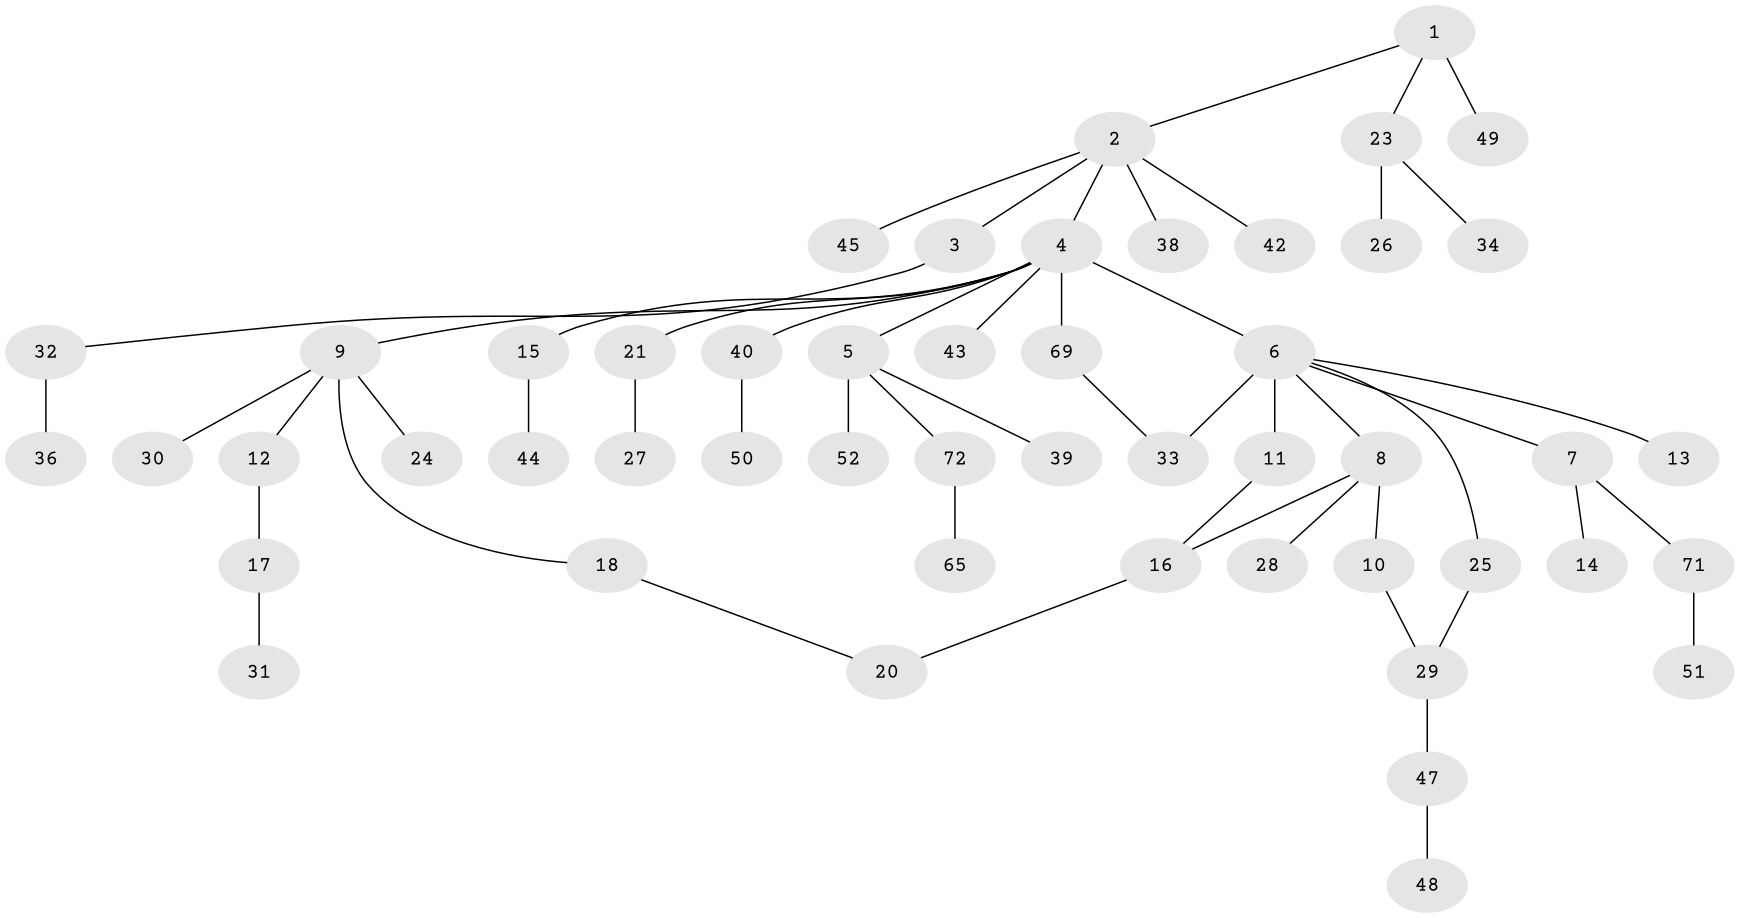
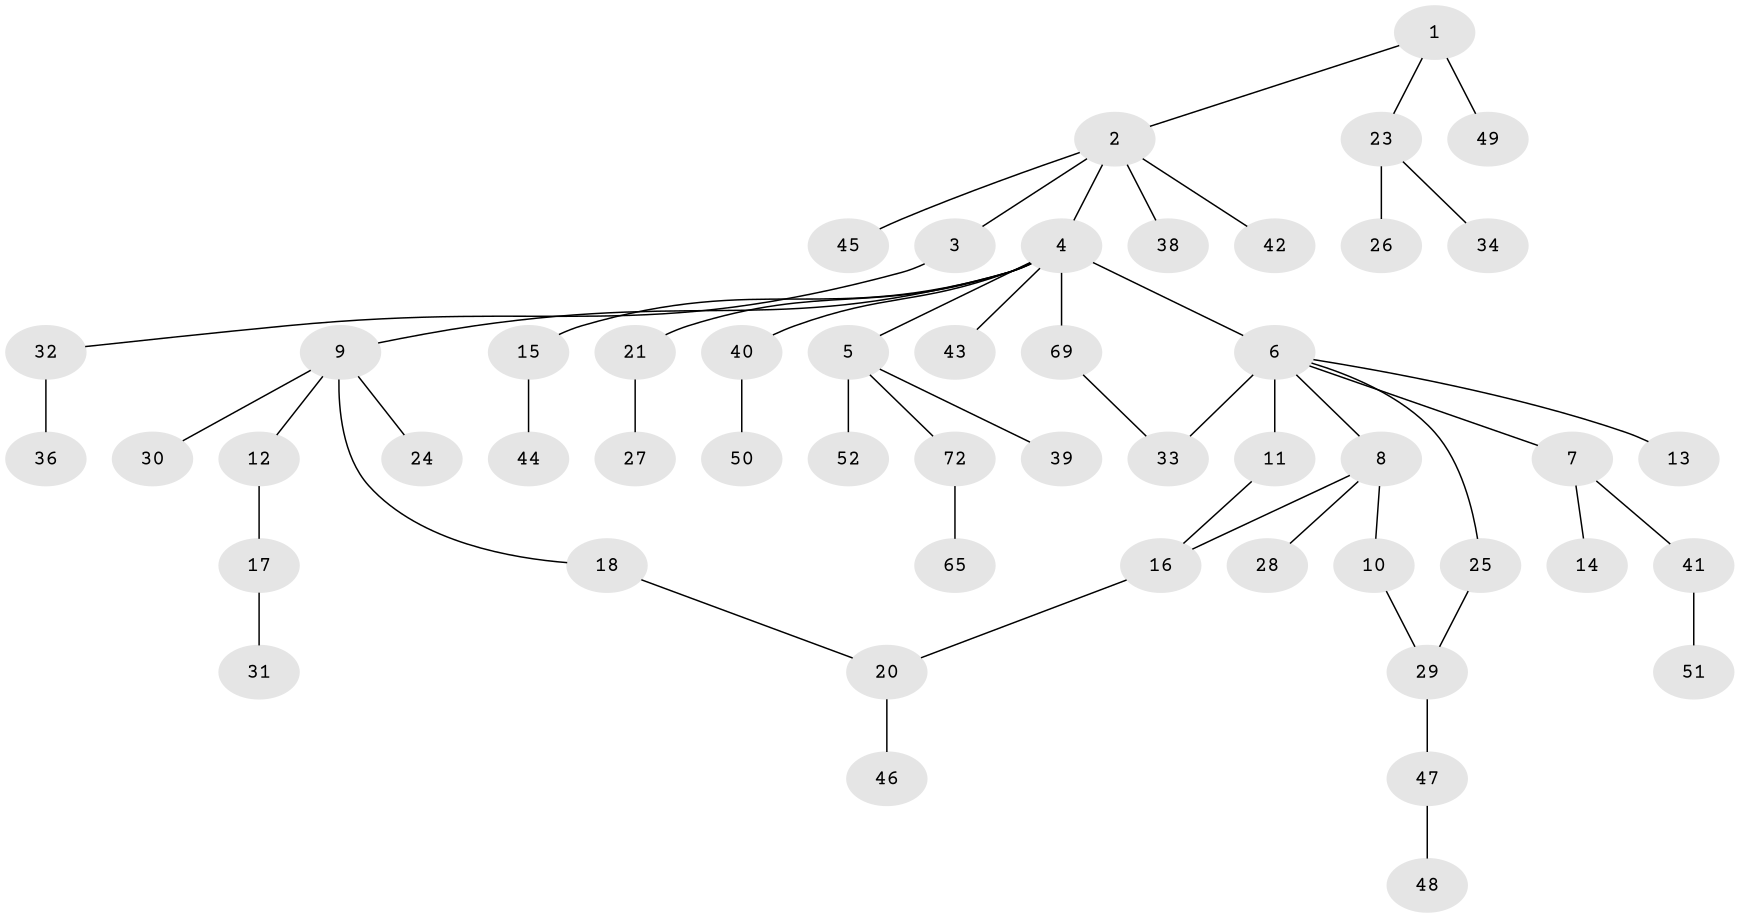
node "71": label "71" -> "41"
node "46": added
